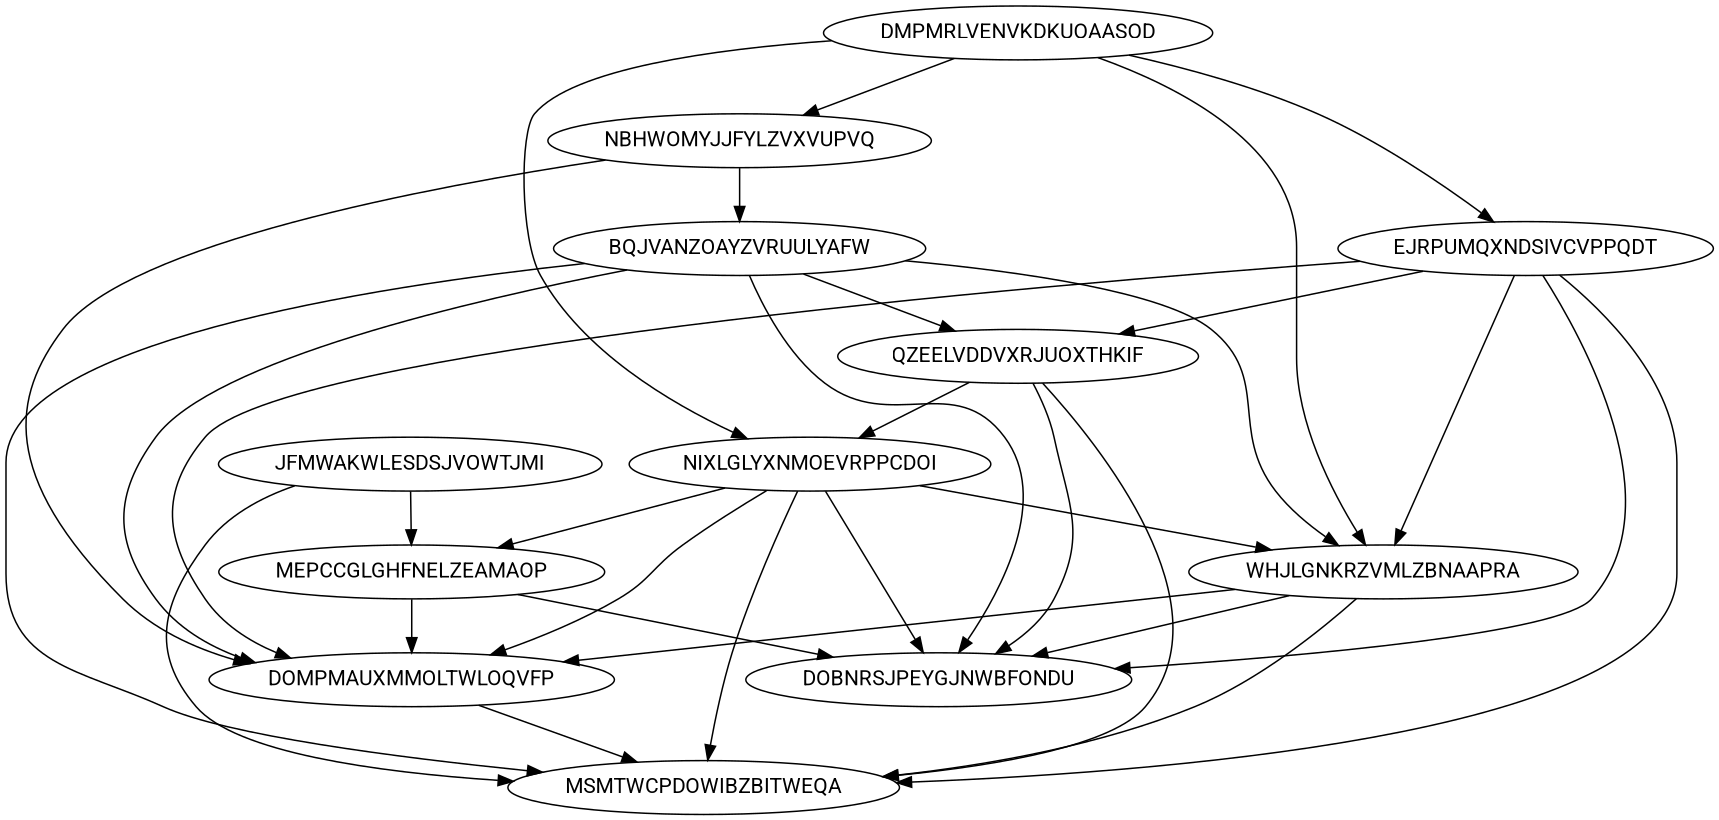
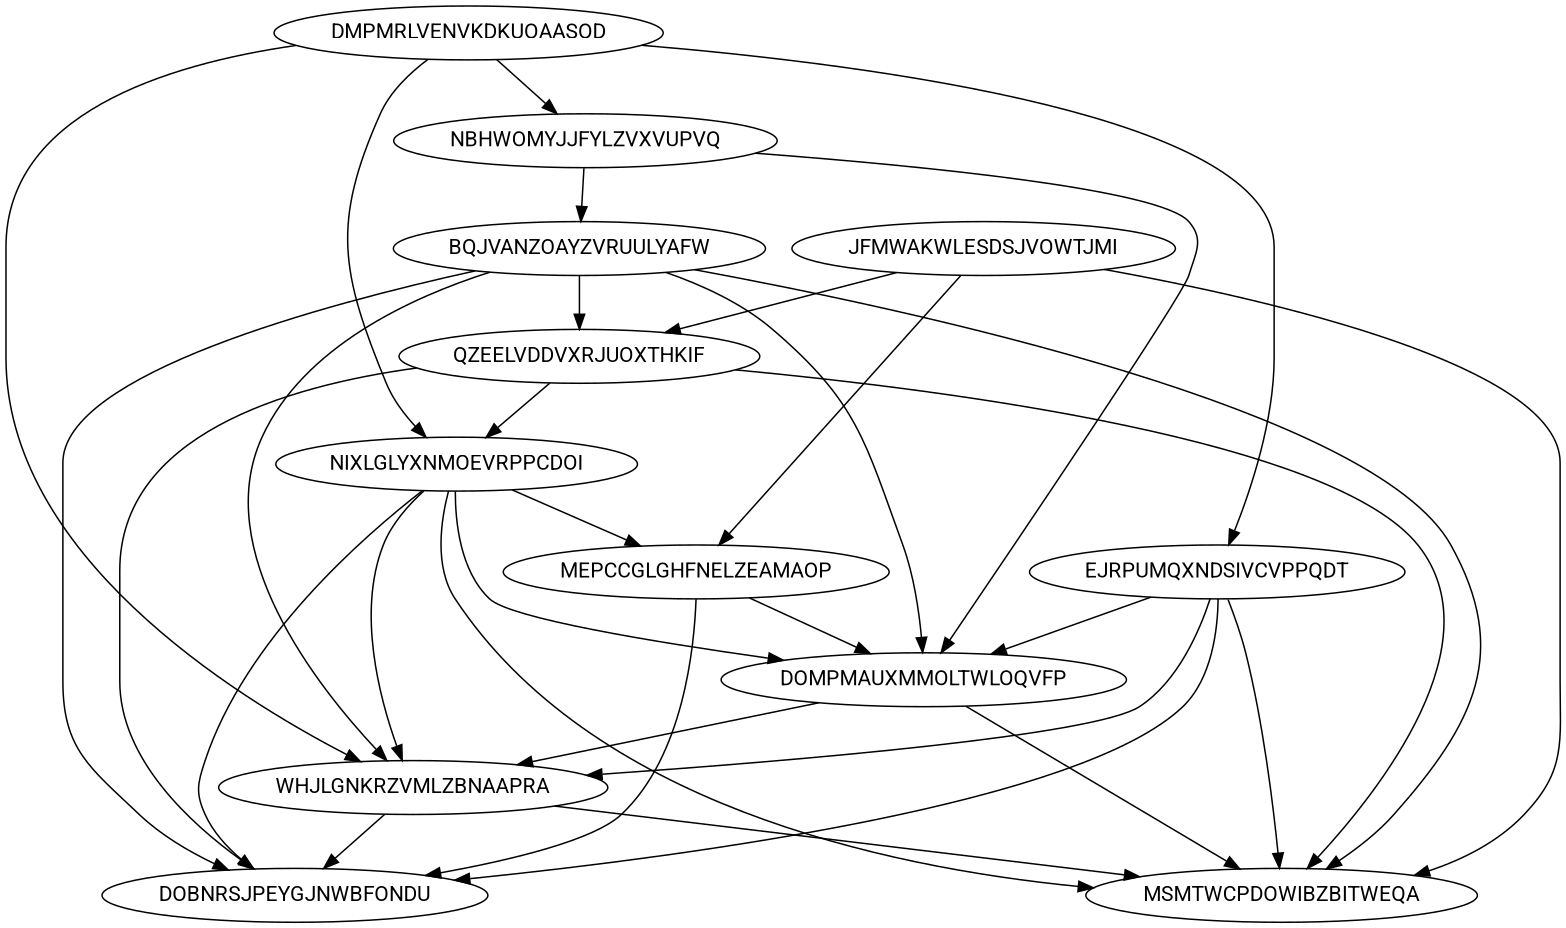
edge "EJRPUMQXNDSIVCVPPQDT" -> "QZEELVDDVXRJUOXTHKIF": now "JFMWAKWLESDSJVOWTJMI" -> "QZEELVDDVXRJUOXTHKIF"
edge "WHJLGNKRZVMLZBNAAPRA" -> "DOMPMAUXMMOLTWLOQVFP": reversed
